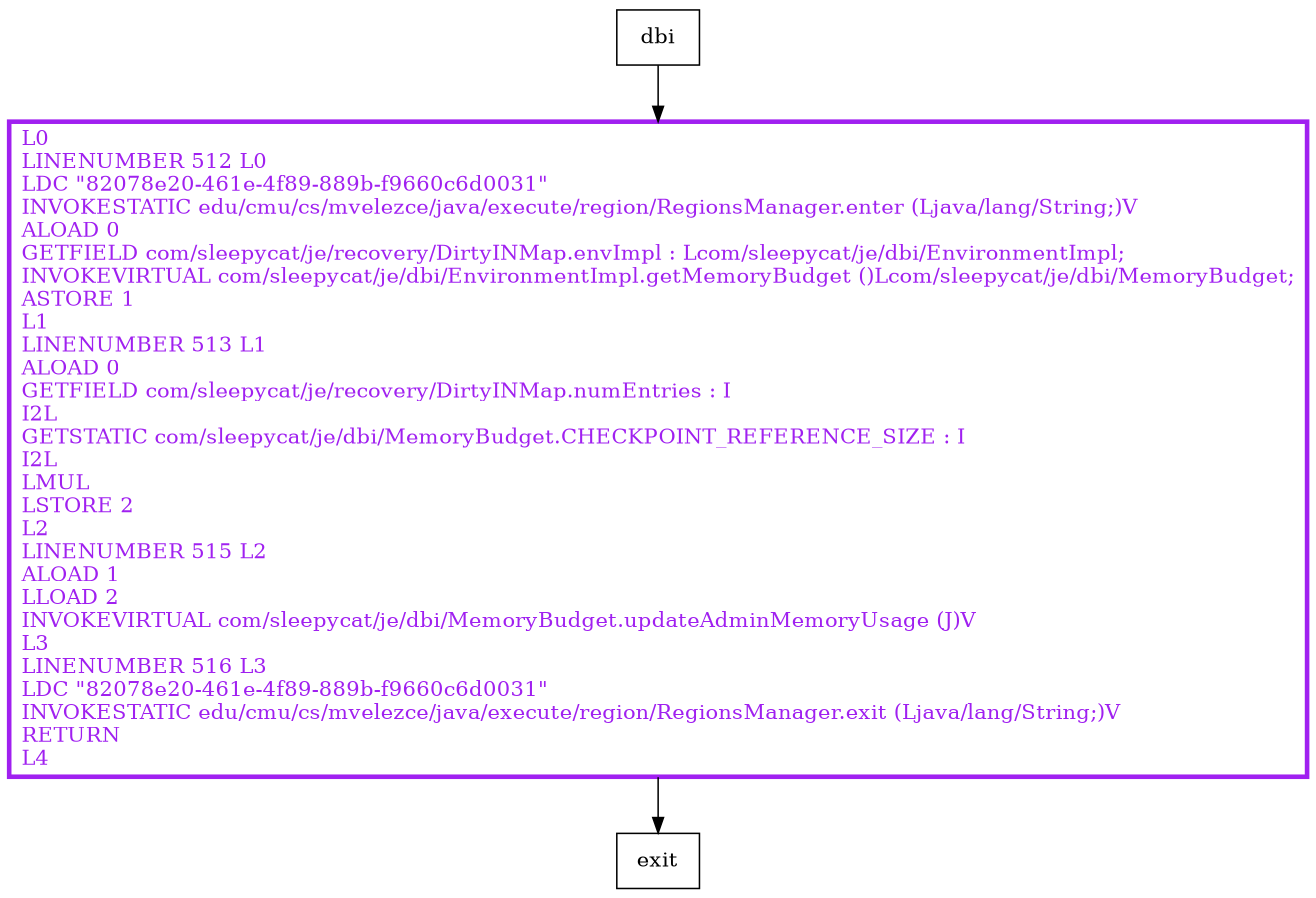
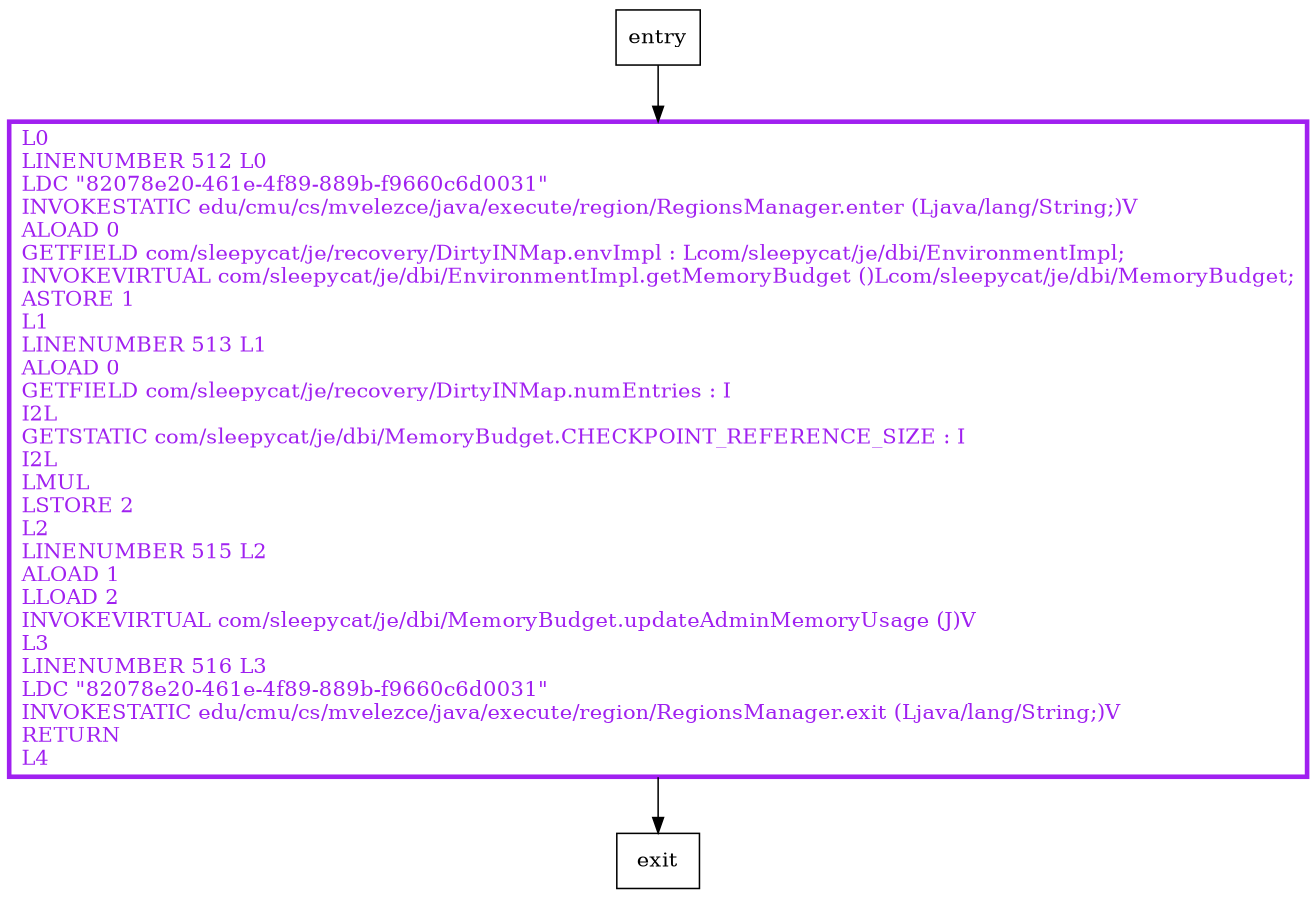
node "dbi": label "dbi" -> "entry"
